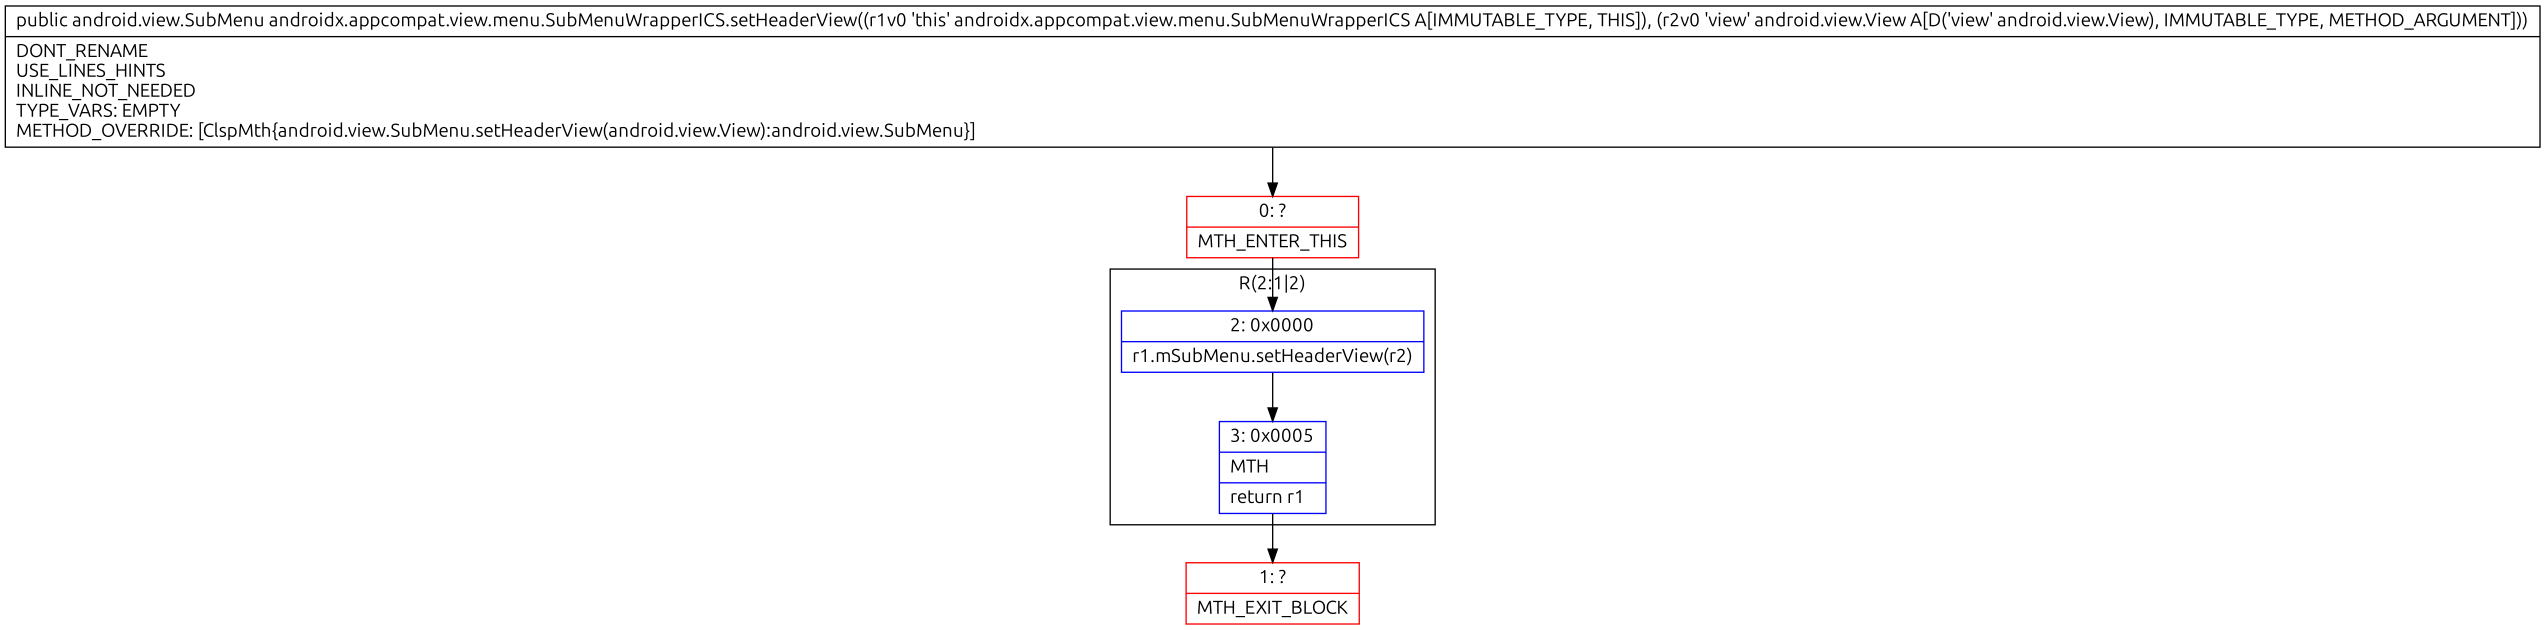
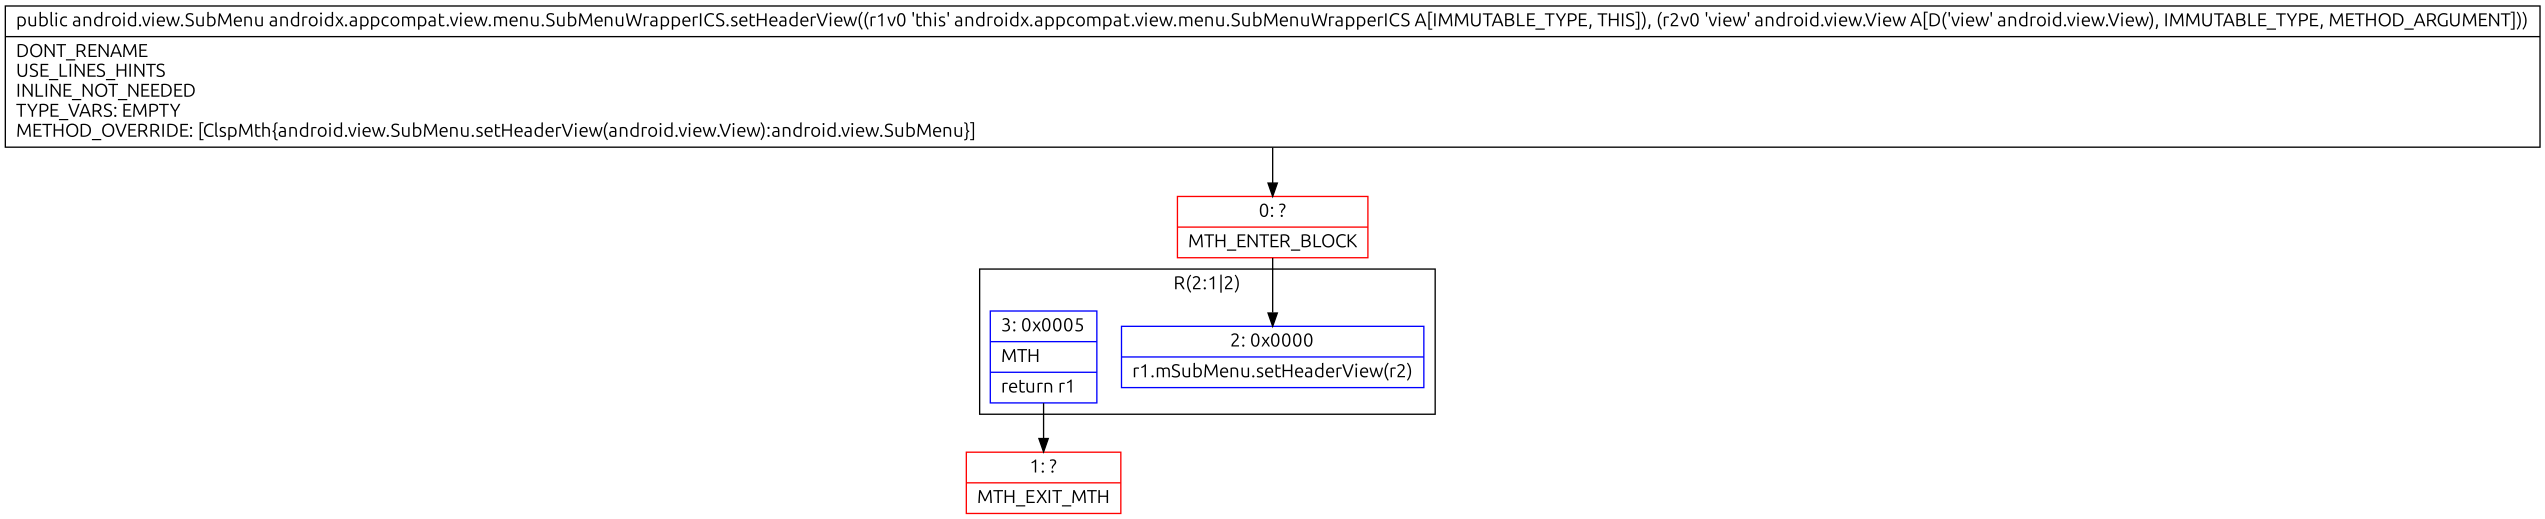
node "0: ?": text "MTH_ENTER_THIS" -> "MTH_ENTER_BLOCK"
edge "2: 0x0000" -> "3: 0x0005": removed
node "1: ?": text "MTH_EXIT_BLOCK" -> "MTH_EXIT_MTH"
